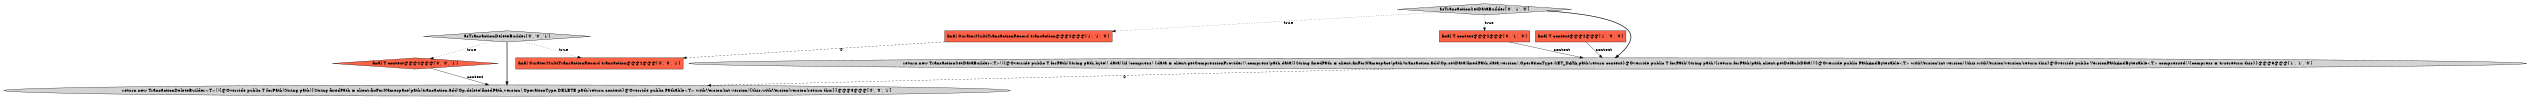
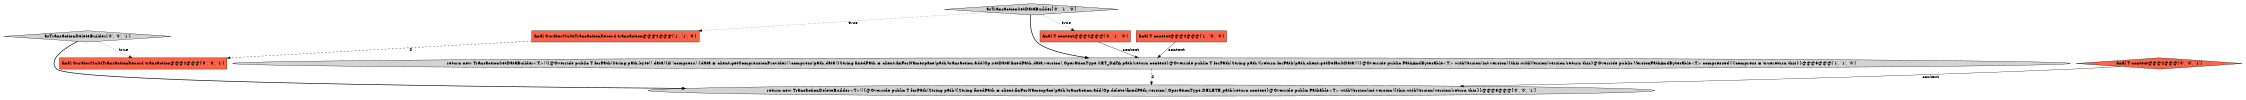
edge "asTransactionDeleteBuilder['0', '0', '1']" -> "final T context@@@2@@@['0', '0', '1']": removed, label "true"
